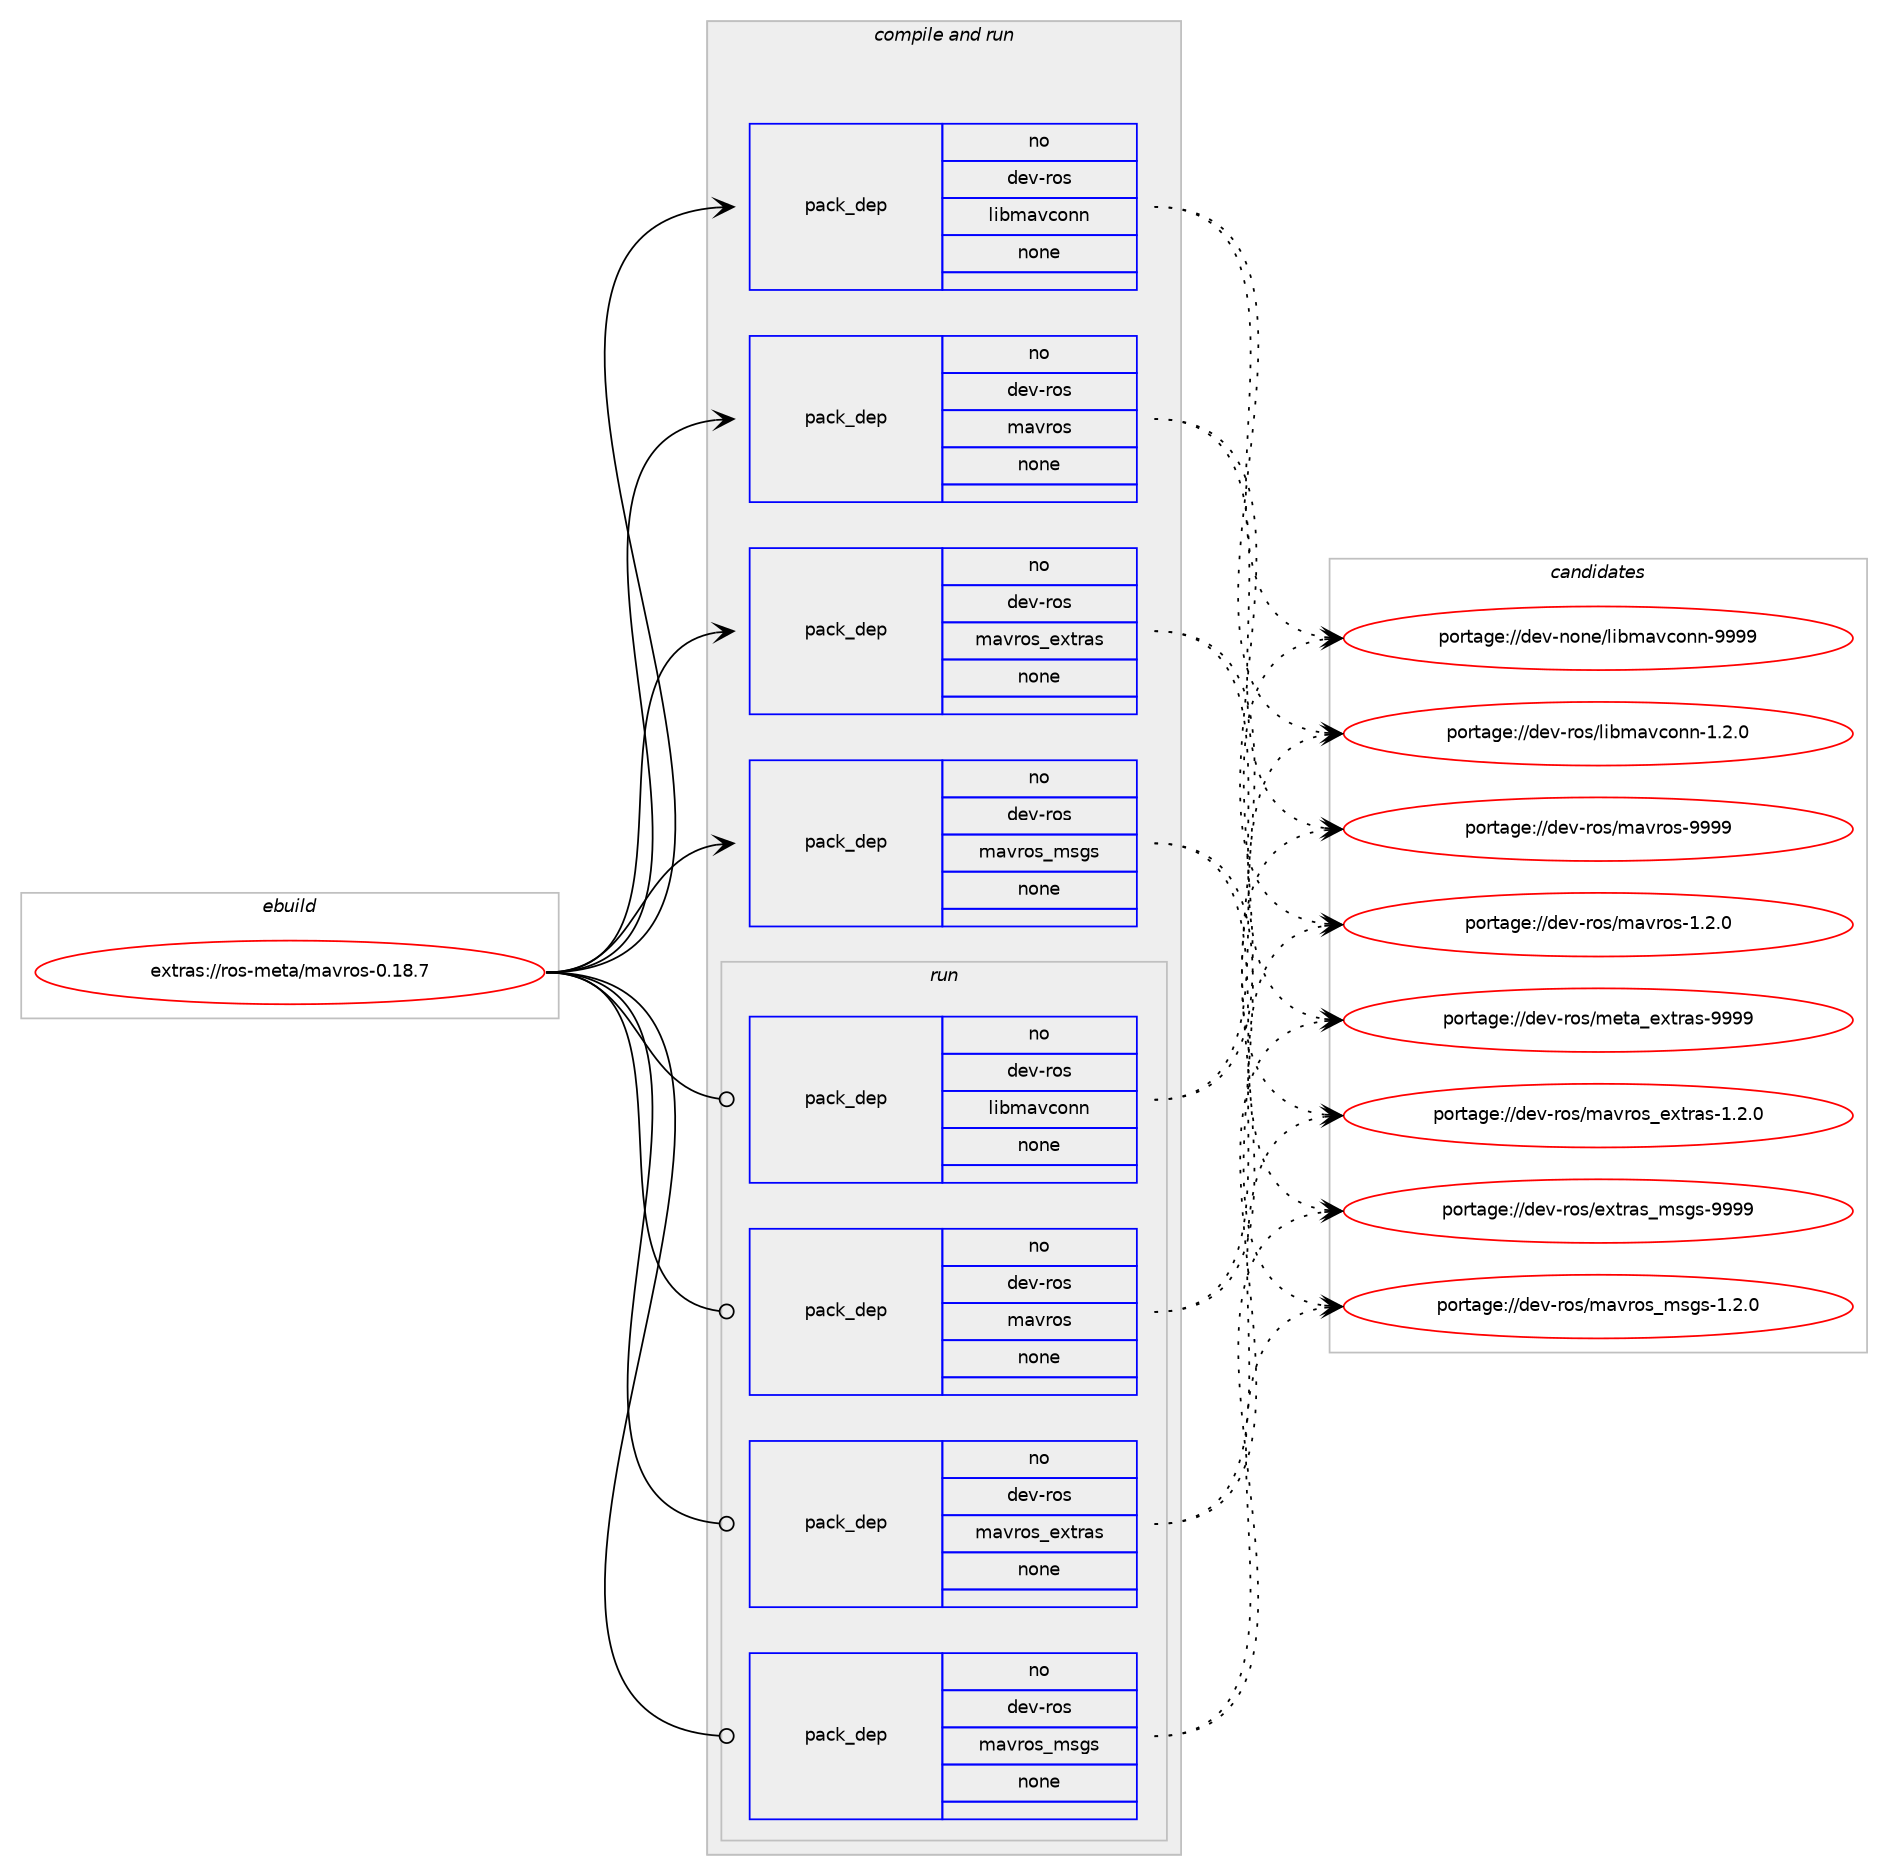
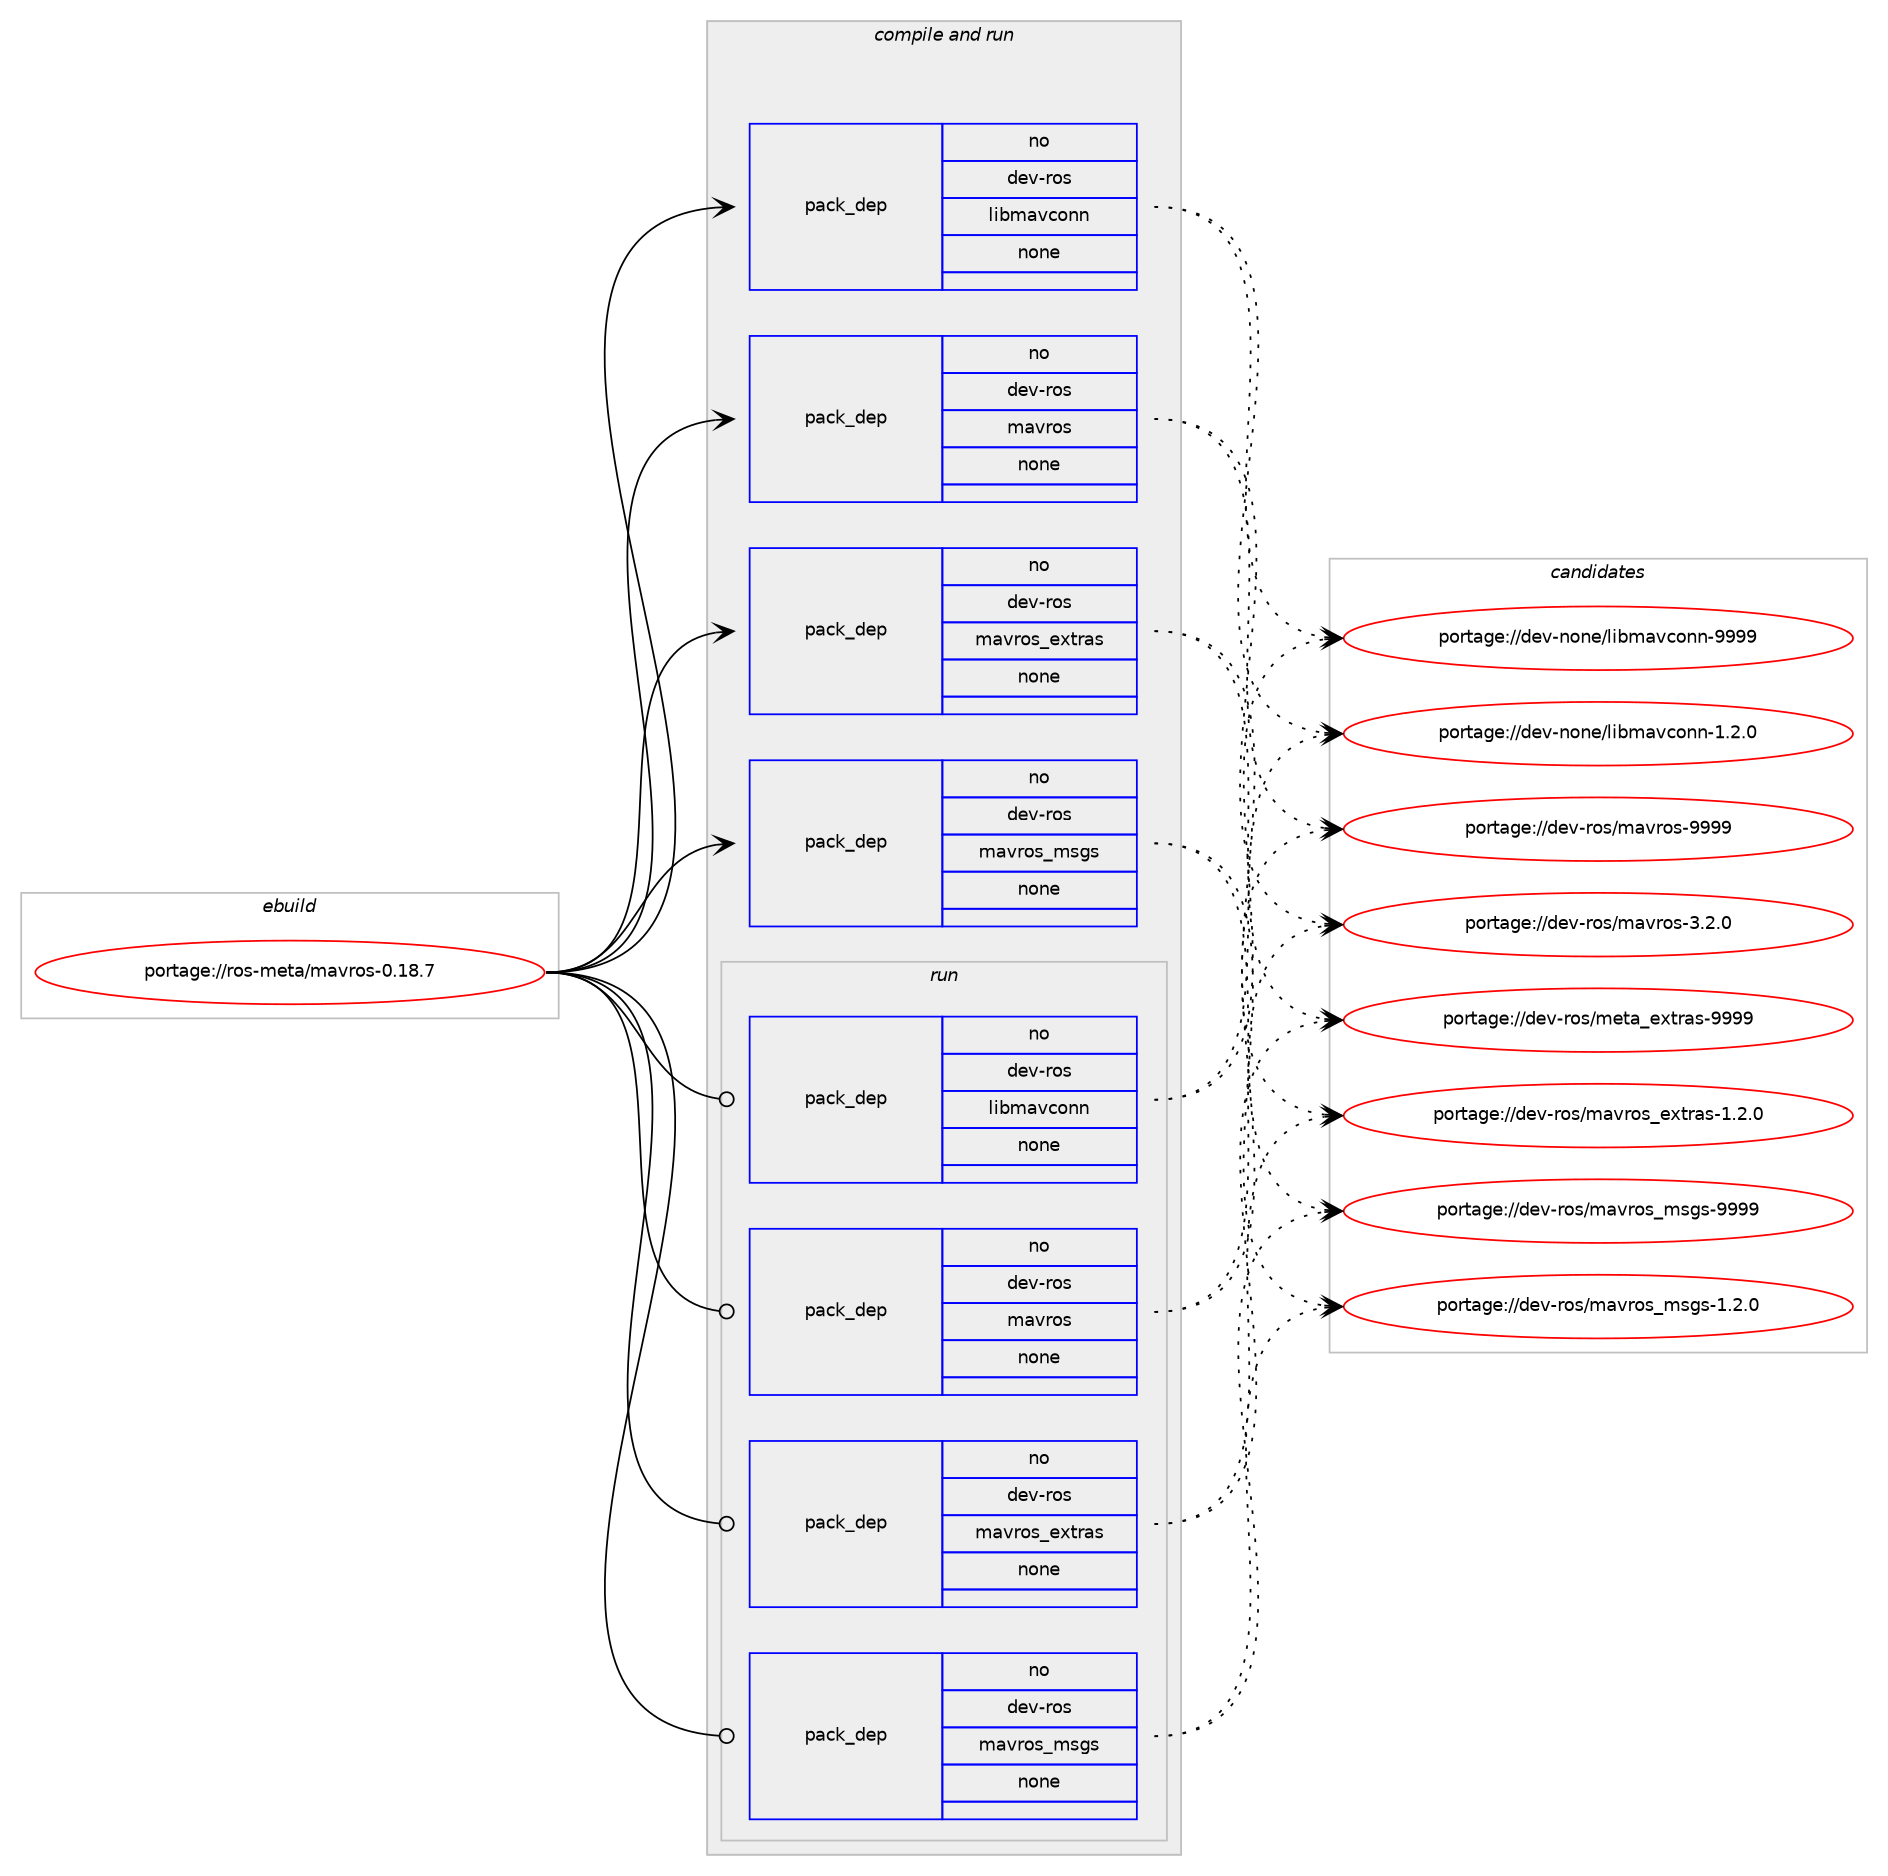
node "portage://dev-ros/libmavconn-1.2.0": label "portage://dev-ros/libmavconn-1.2.0" -> "portage://dev-none/libmavconn-1.2.0"
node "portage://dev-ros/mavros-1.2.0": label "portage://dev-ros/mavros-1.2.0" -> "portage://dev-ros/mavros-3.2.0"
node "extras://ros-meta/mavros-0.18.7": label "extras://ros-meta/mavros-0.18.7" -> "portage://ros-meta/mavros-0.18.7"
node "portage://dev-ros/extras_msgs-9999": label "portage://dev-ros/extras_msgs-9999" -> "portage://dev-ros/mavros_msgs-9999"
